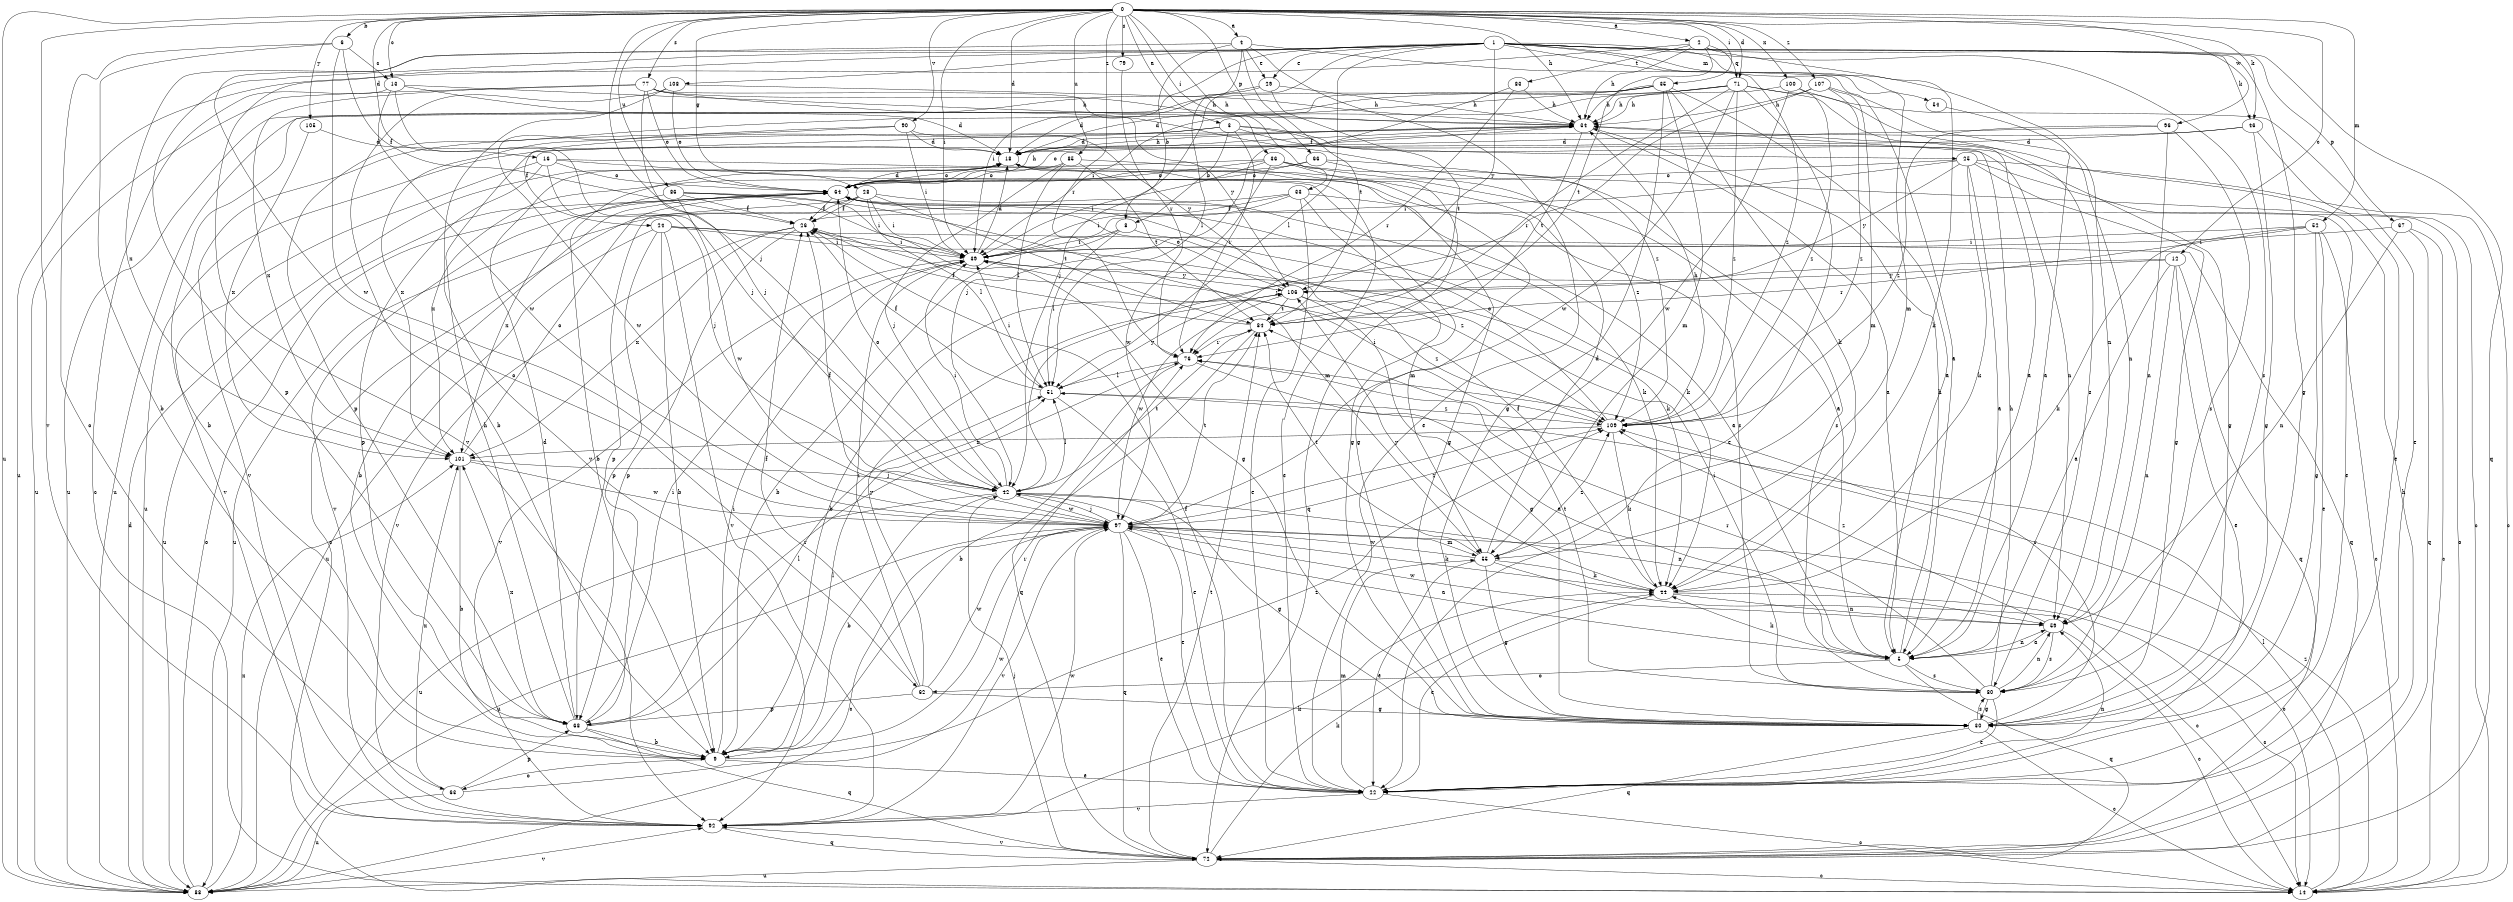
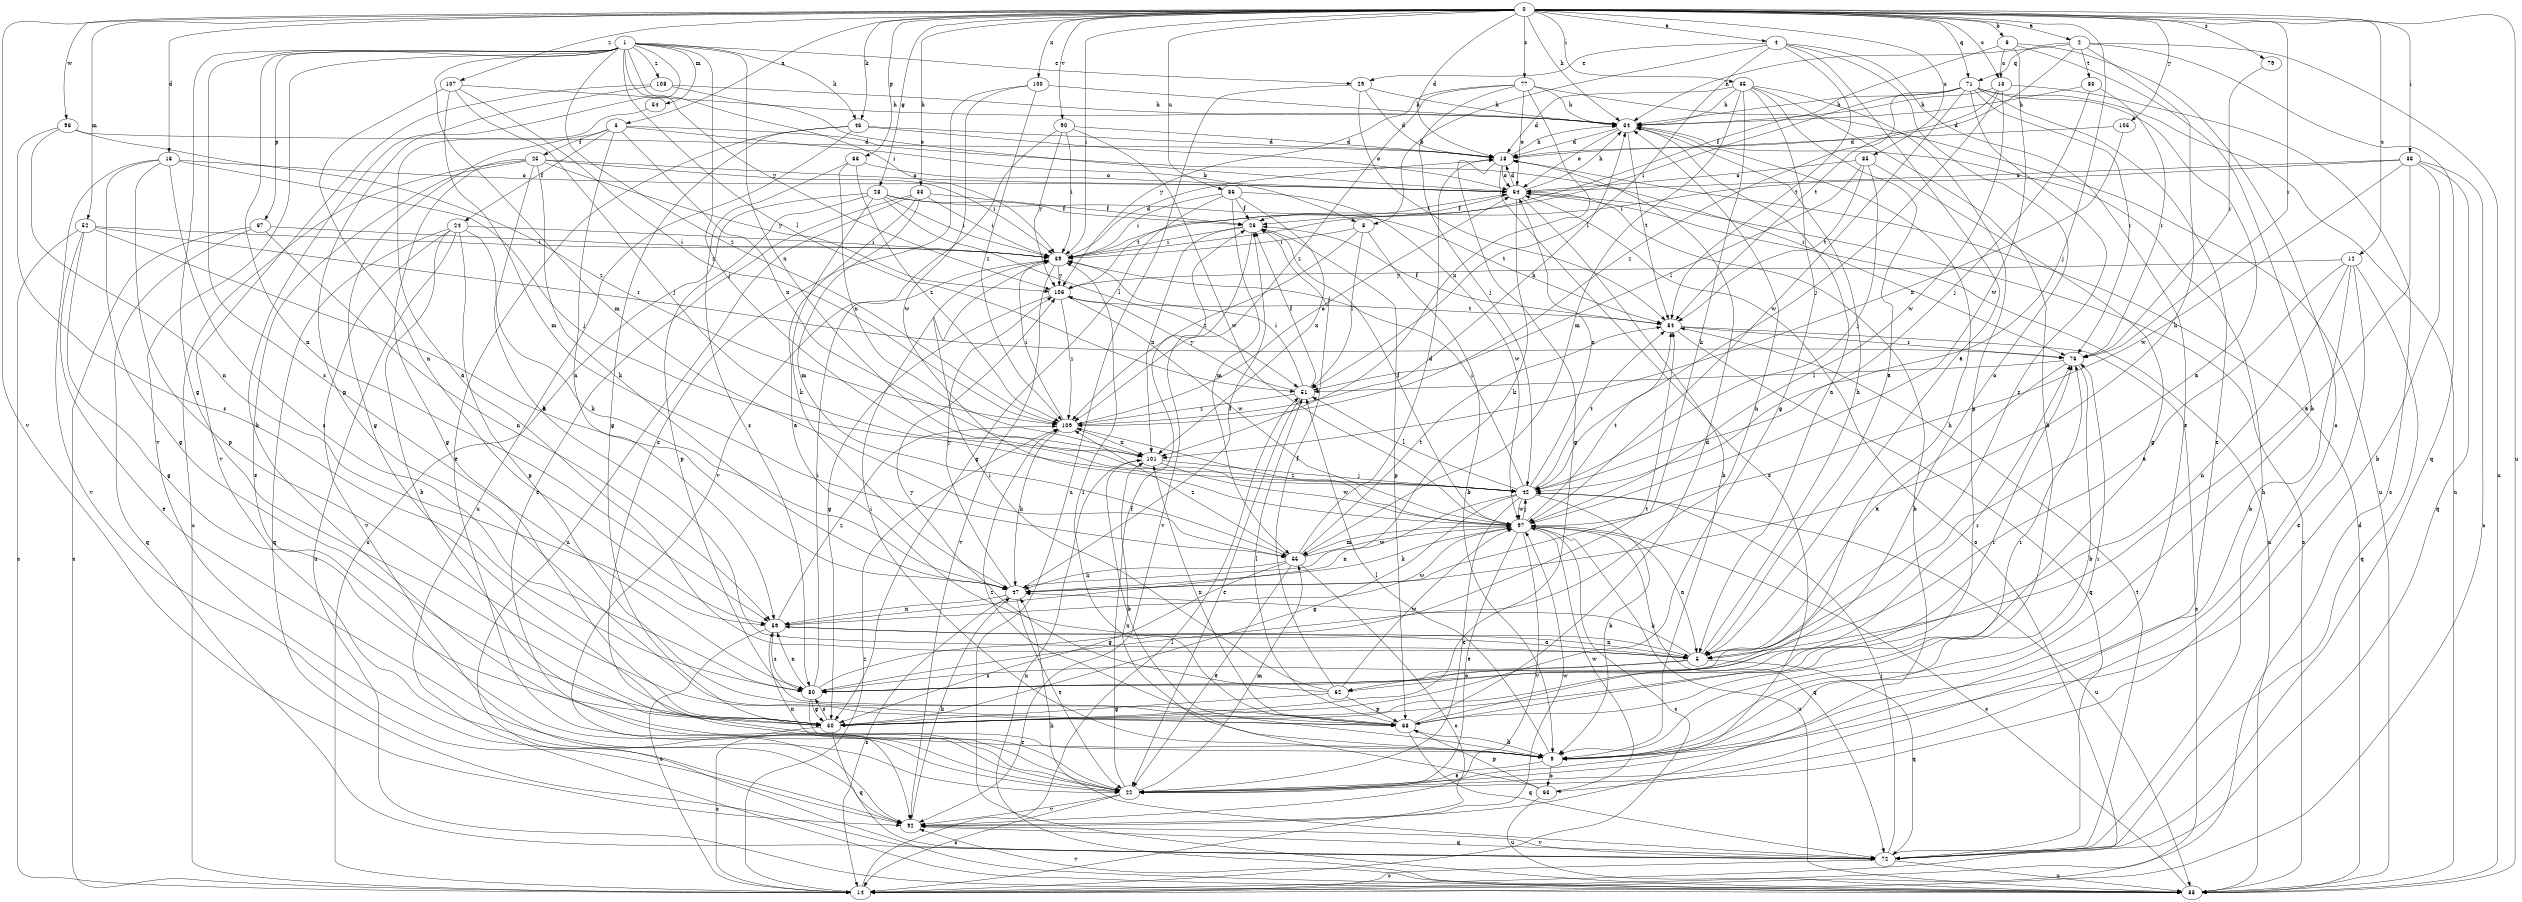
edge "0" -> "71": label "d" -> "q"
edge "106" -> "64": label "o" -> "t"
edge "101" -> "64": now "46" -> "64"
edge "64" -> "92": label "v" -> "b"
node "44": label "44" -> "47"
edge "84" -> "14": added, label "c"
